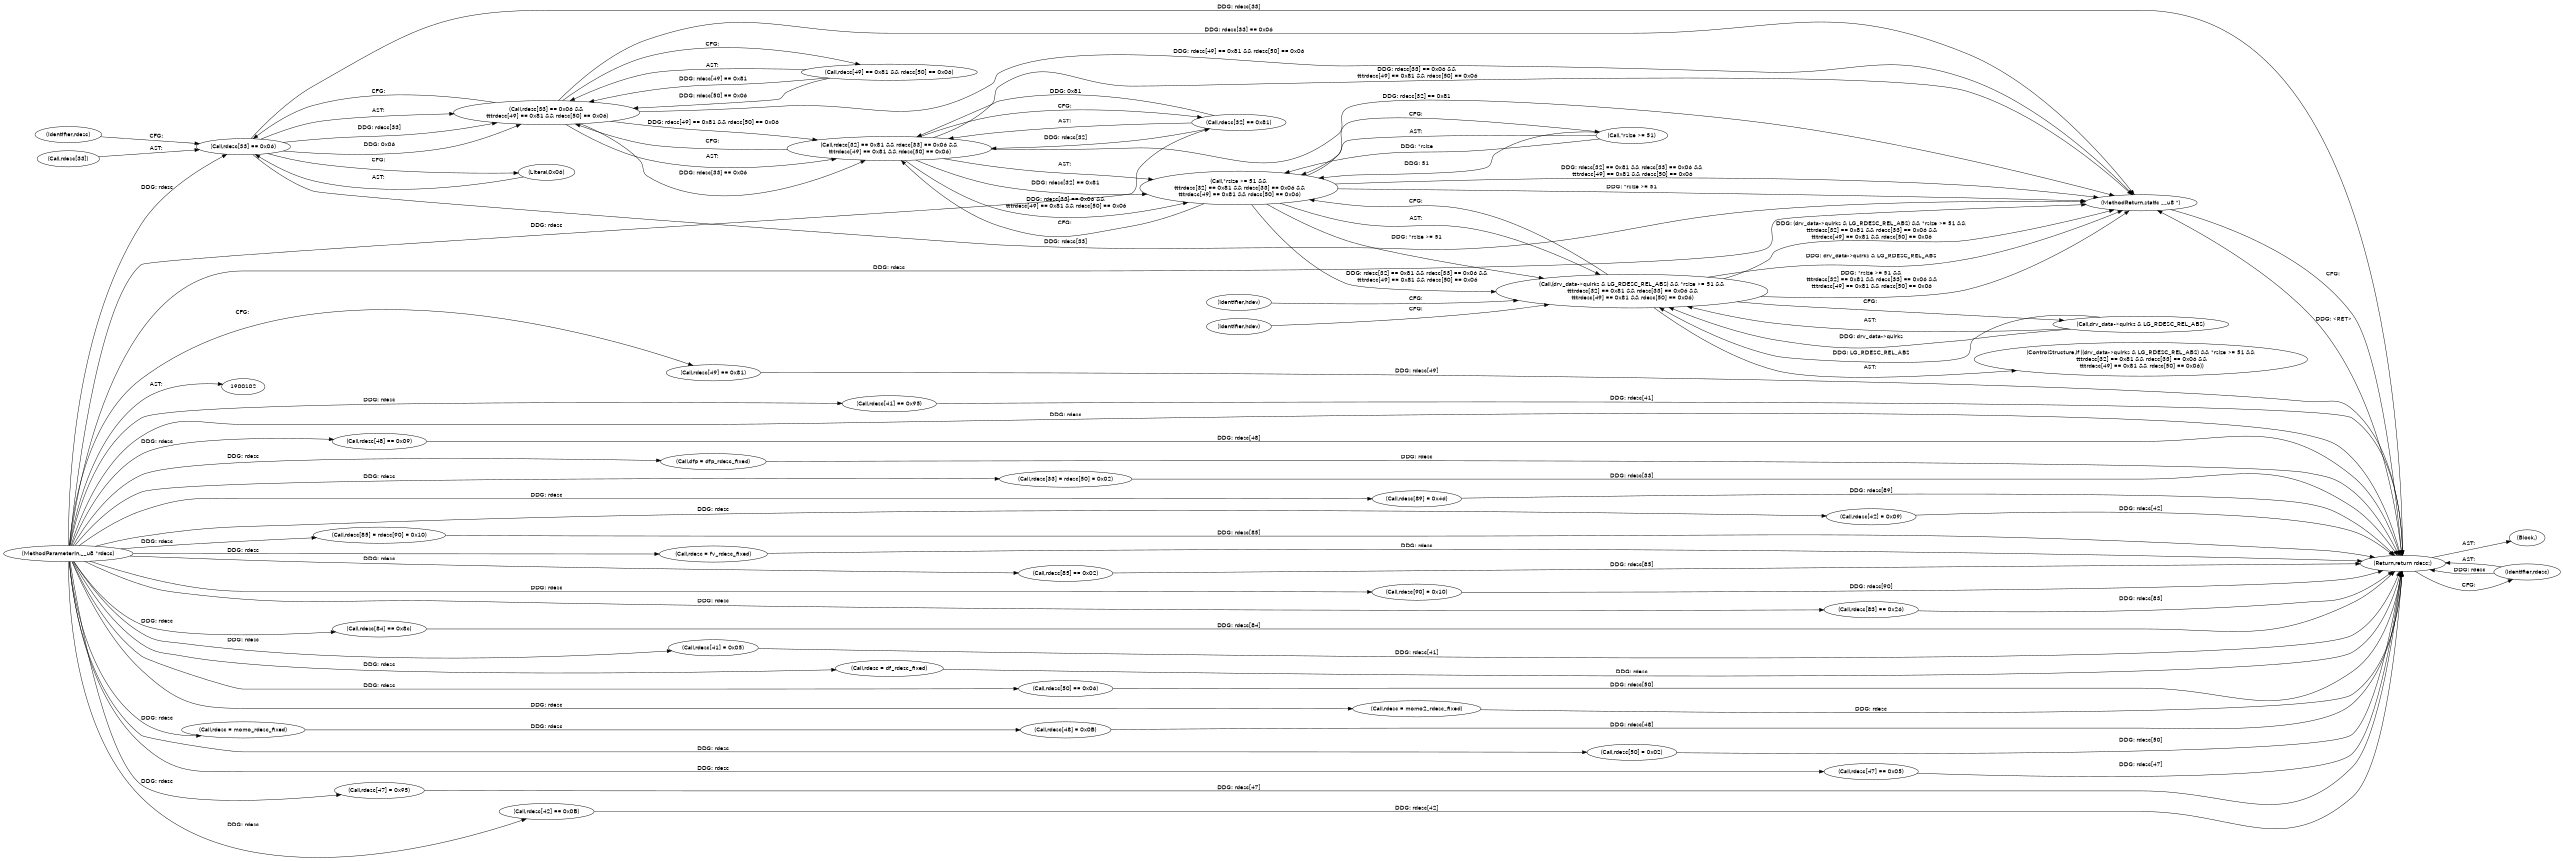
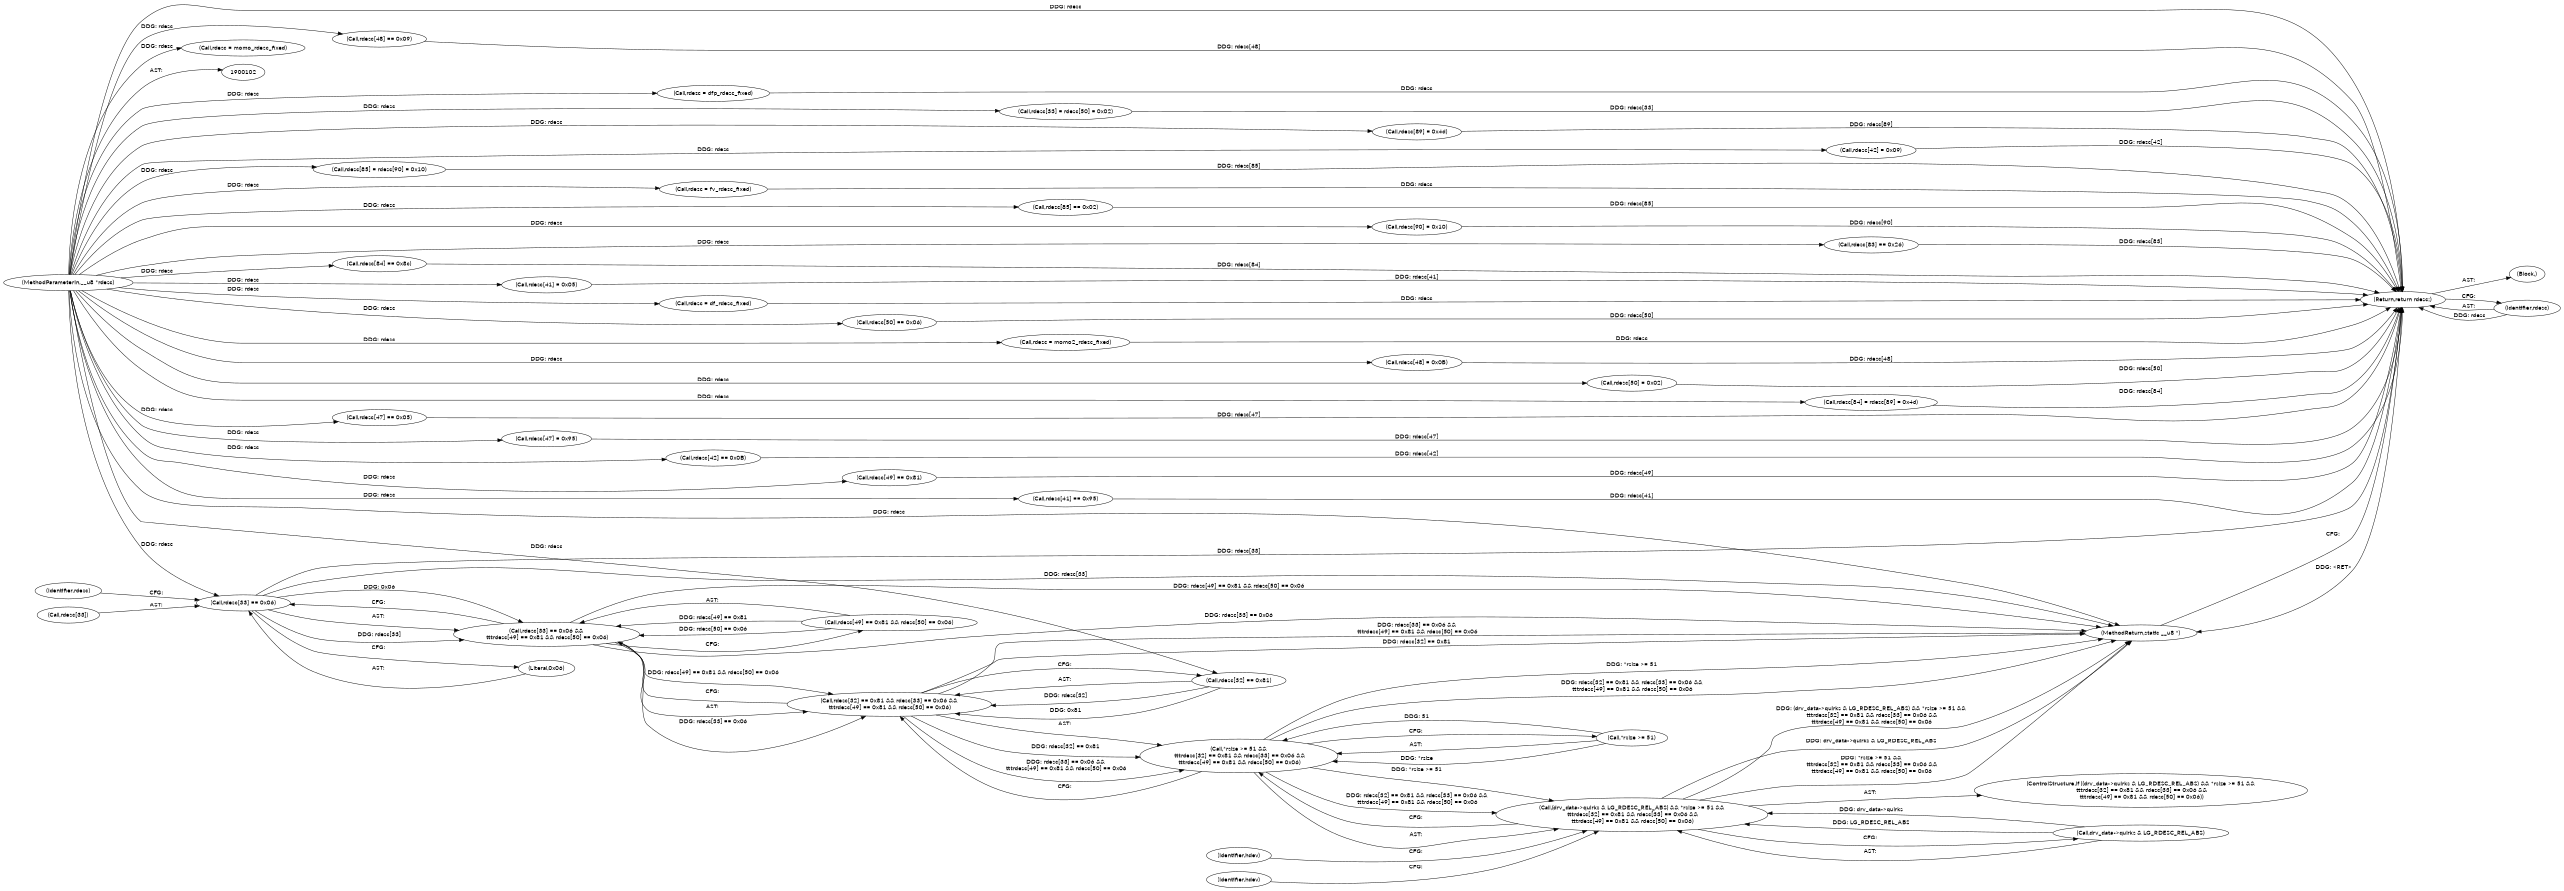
edge "(MethodParameterIn,__u8 *rdesc)" -> "(Call,rdesc[49] == 0x81)": label "CFG: " -> "DDG: rdesc"
node "(Call,rdesc[84] = rdesc[89] = 0x4d)": added
node "(Call,dfp = dfp_rdesc_fixed)": label "(Call,dfp = dfp_rdesc_fixed)" -> "(Call,rdesc = dfp_rdesc_fixed)"
edge "(Call,rdesc = momo_rdesc_fixed)" -> "(Call,rdesc[48] = 0x0B)": now "(MethodParameterIn,__u8 *rdesc)" -> "(Call,rdesc[48] = 0x0B)"
